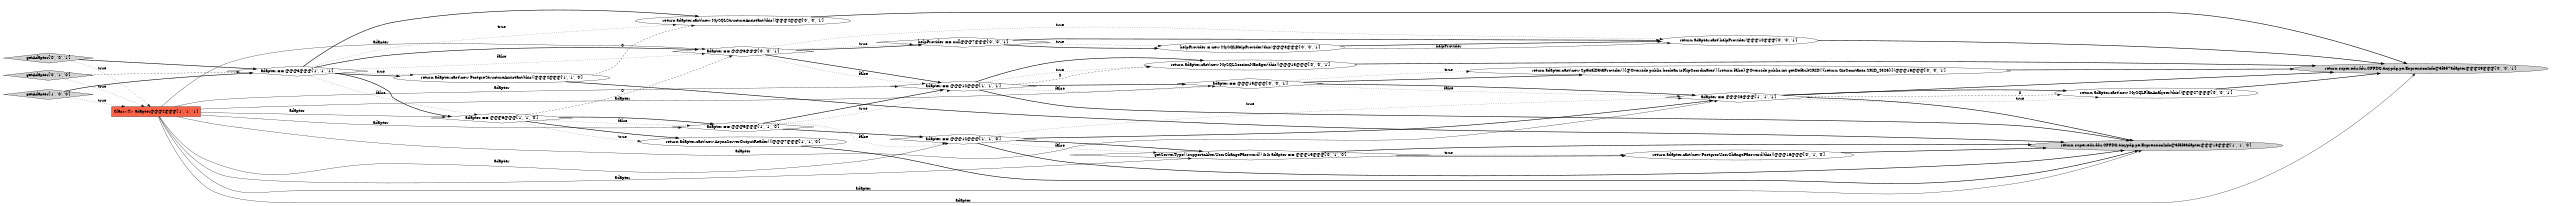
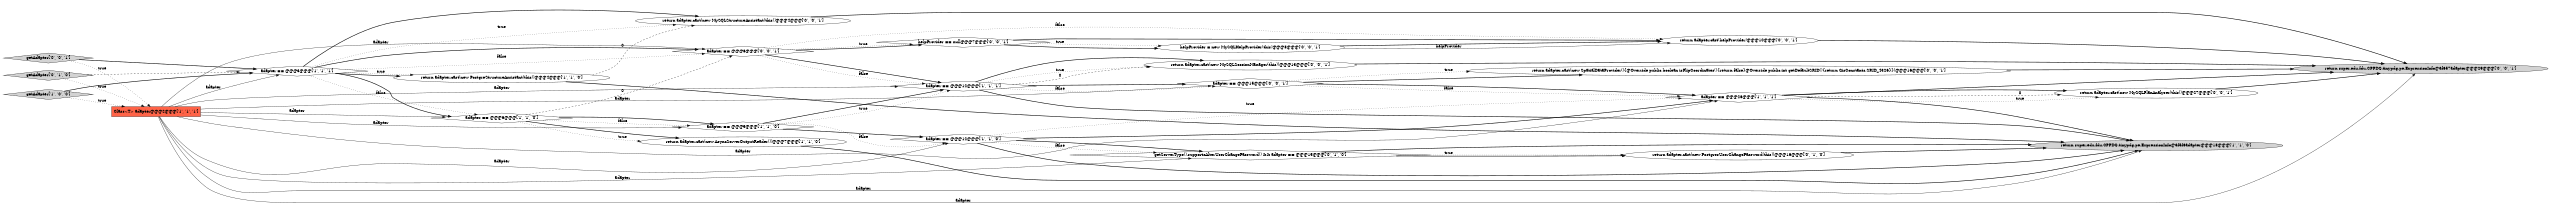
edge "adapter == @@@6@@@['0', '0', '1']" -> "return adapter.cast(helpProvider)@@@10@@@['0', '0', '1']": label "true" -> "false"
edge "Class<T> adapter@@@2@@@['1', '1', '1']" -> "adapter == @@@3@@@['1', '1', '1']": added, label "adapter"
